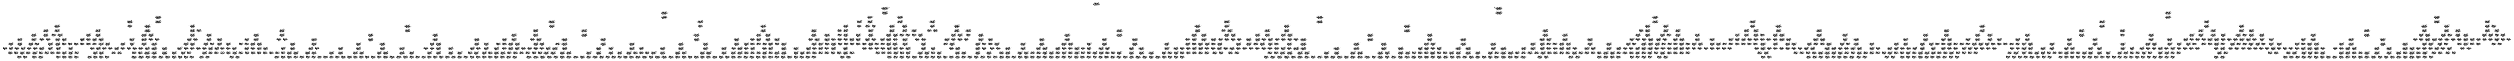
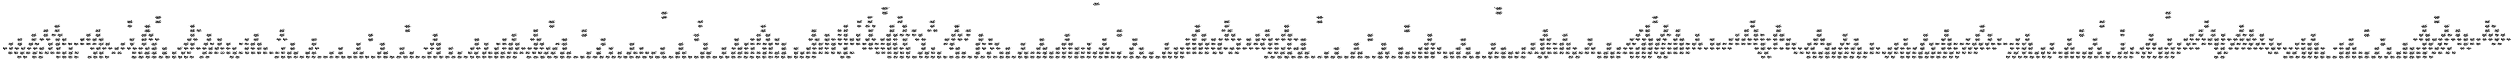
node "gini = 0.493 samples = 691 value = [[385, 306] [306, 385]]": removed
node "gini = 0.007 samples = 849 value = [[846, 3] [3, 846]]": removed
